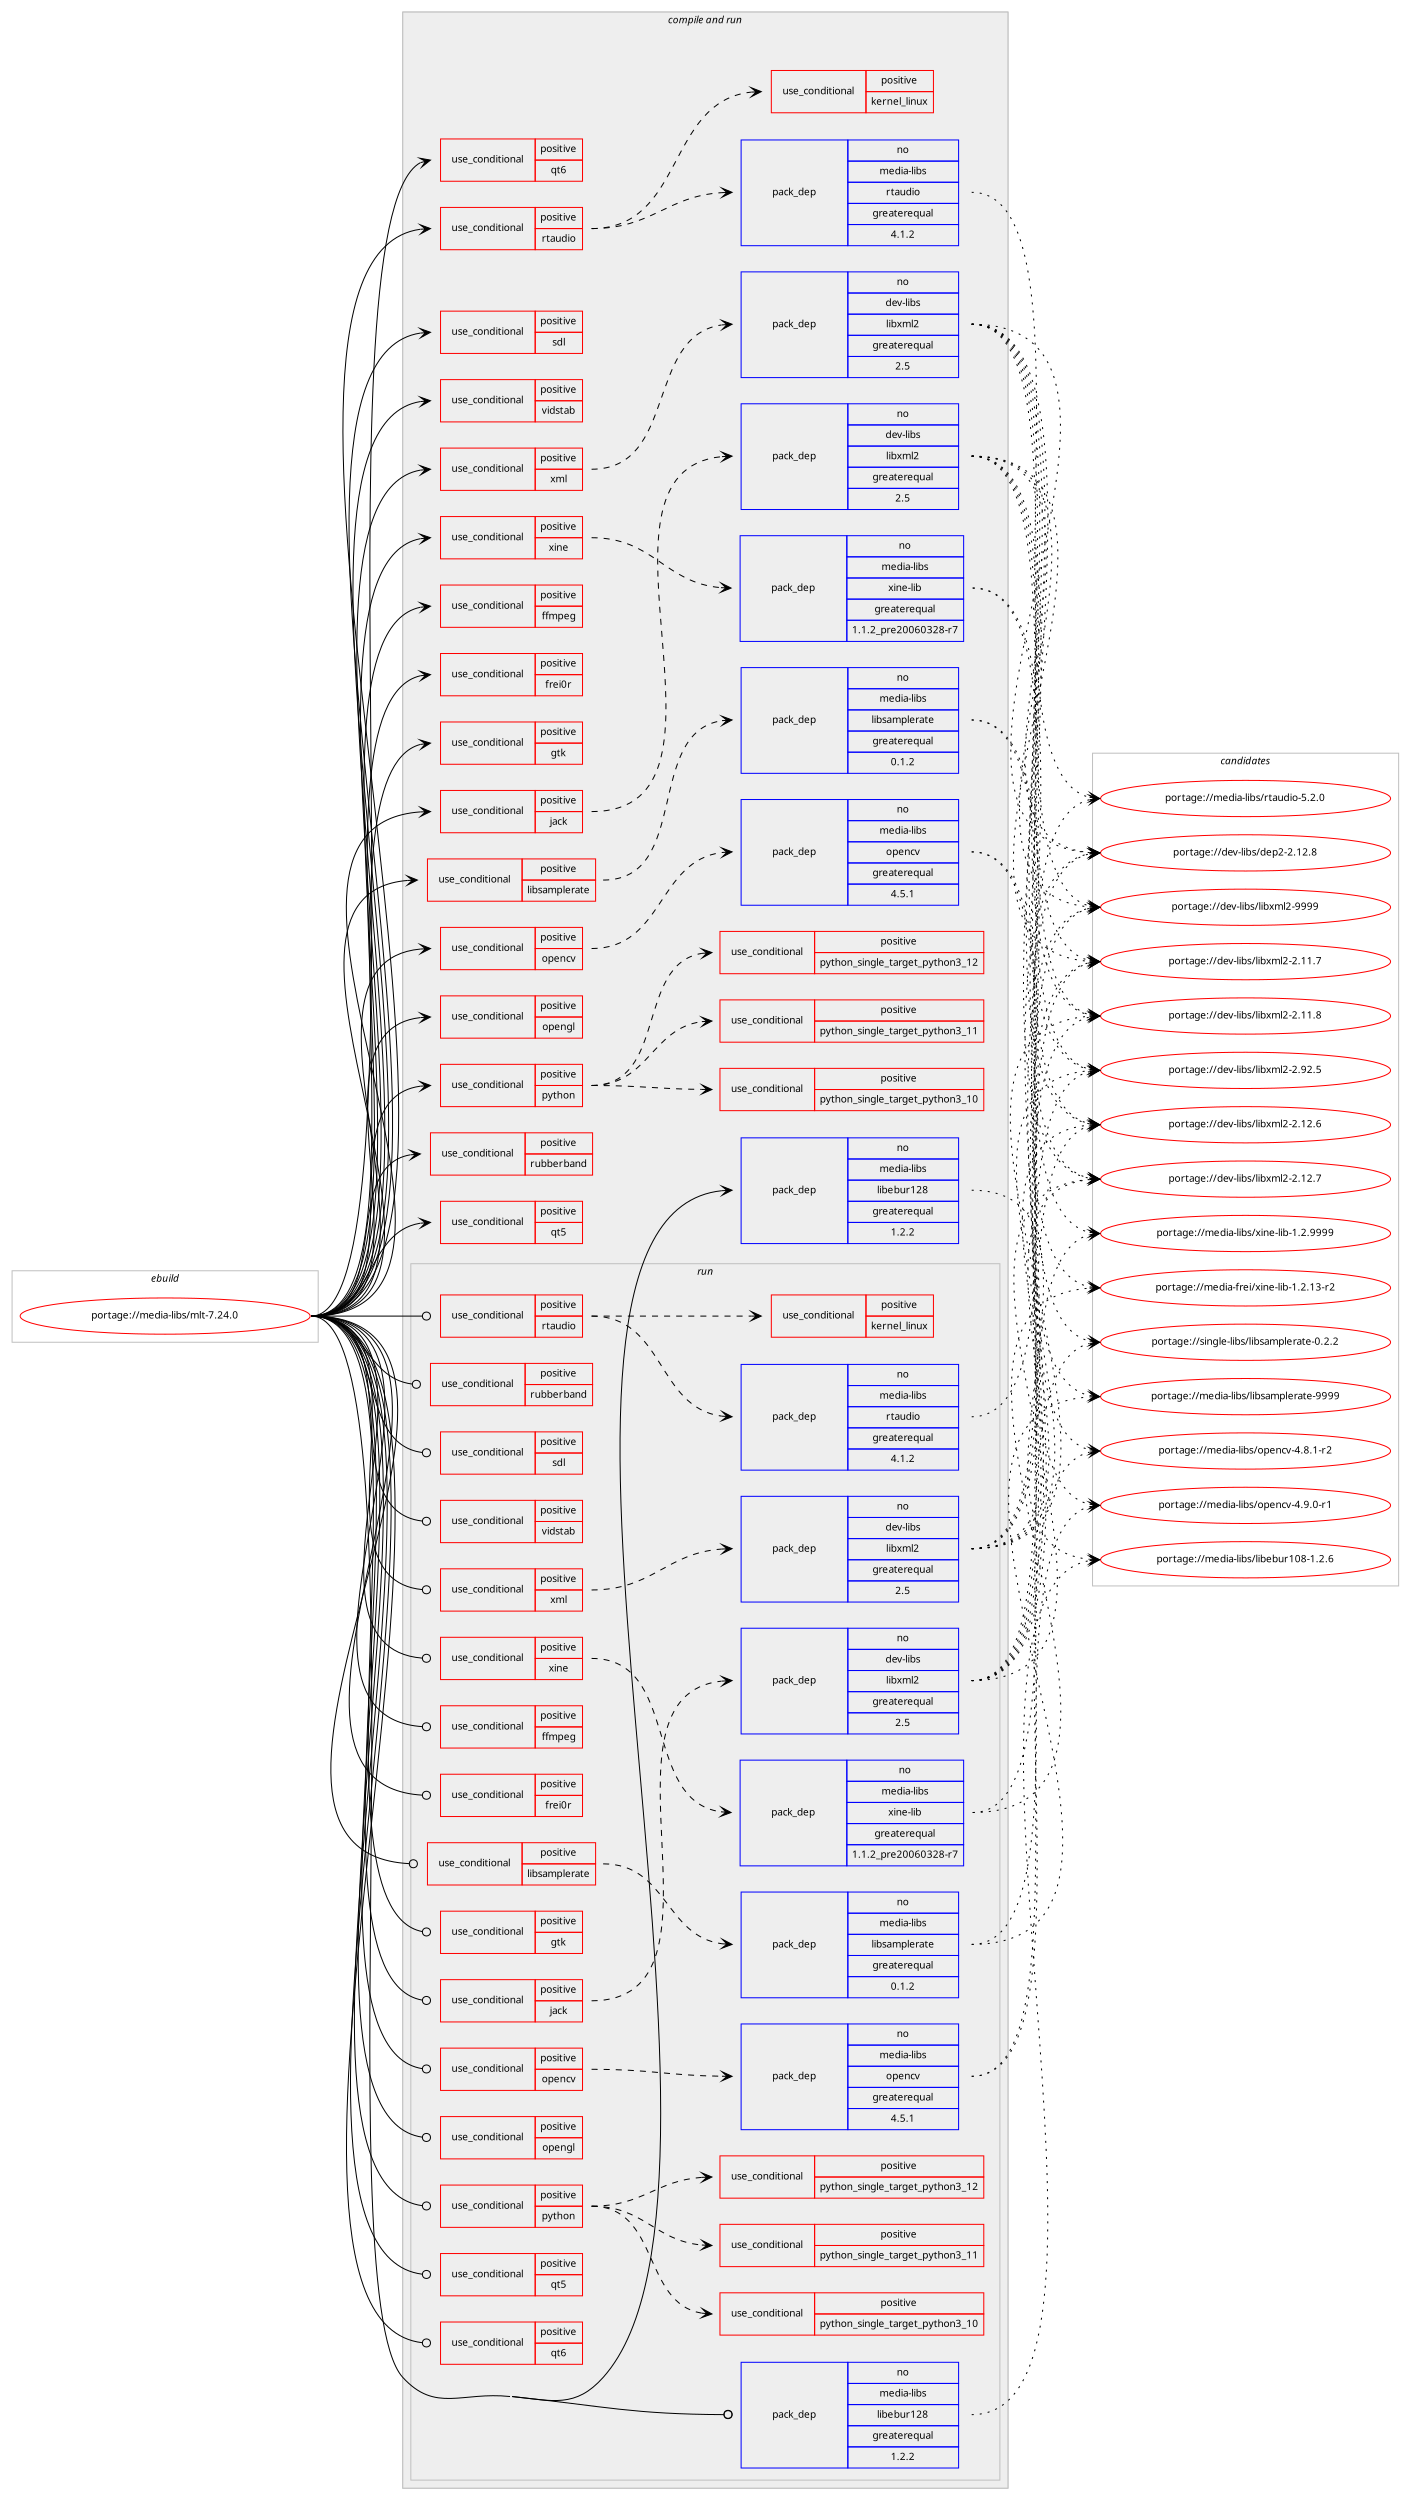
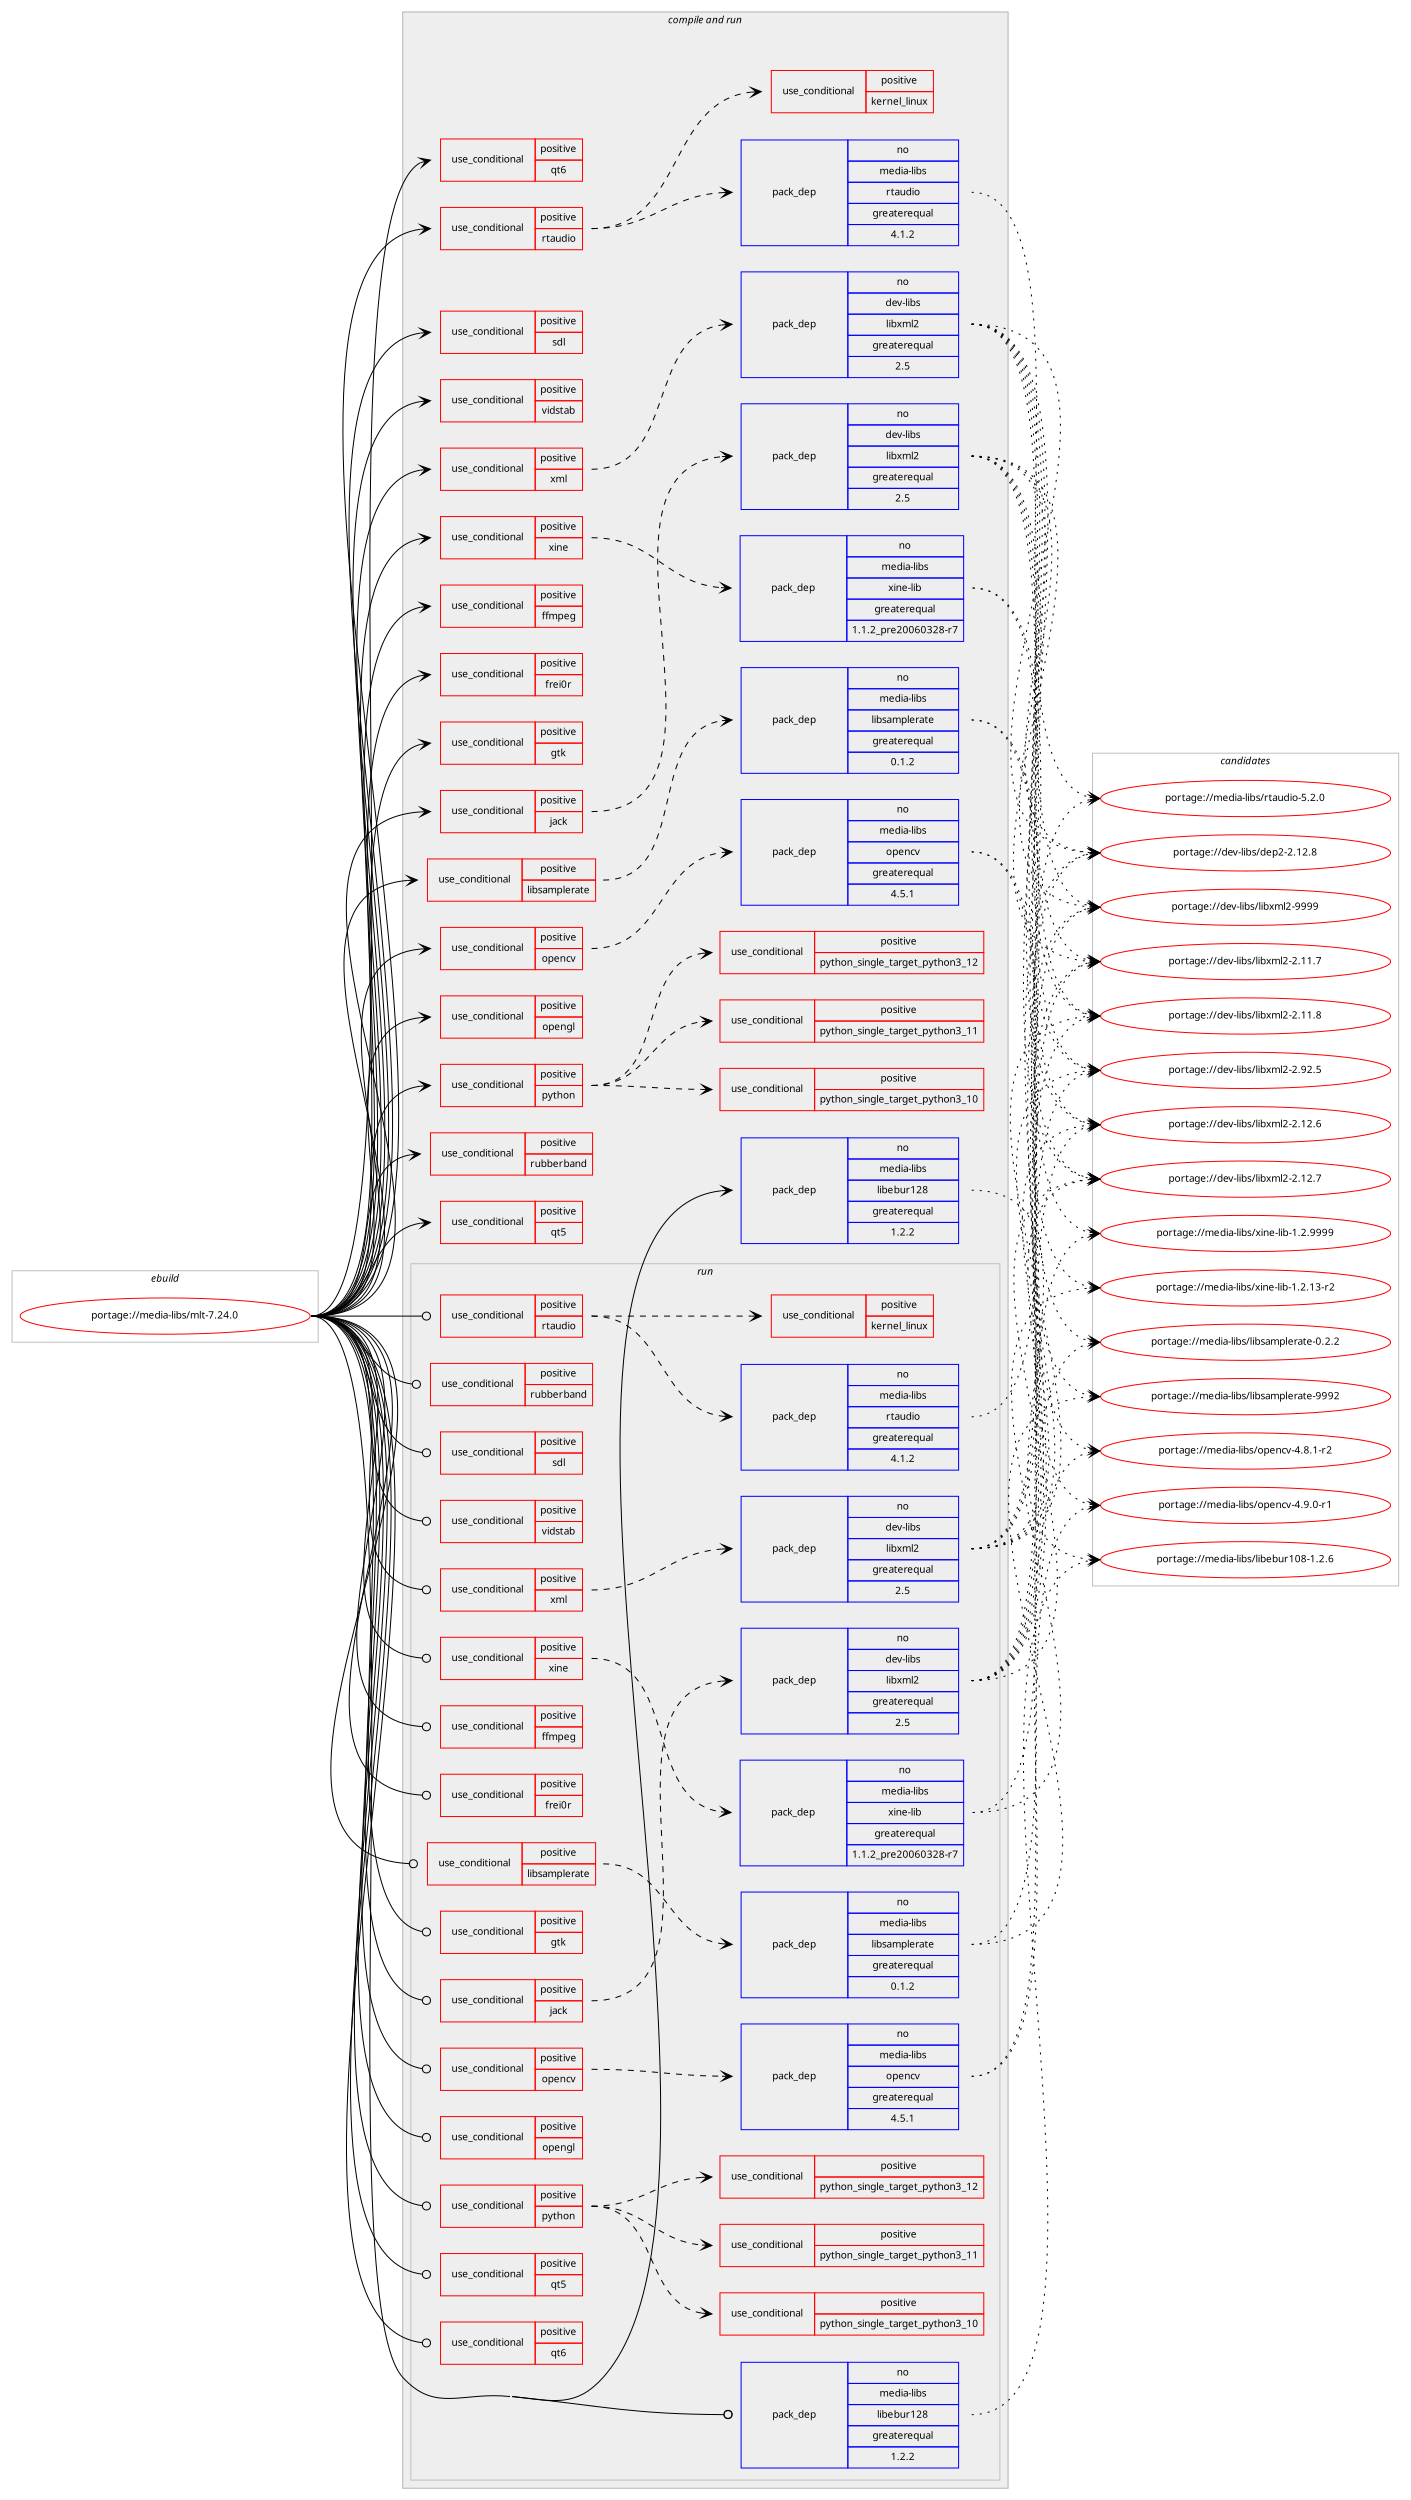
node "portage://media-frei/xine-lib-1.2.13-r2": label "portage://media-frei/xine-lib-1.2.13-r2" -> "portage://media-libs/xine-lib-1.2.13-r2"
node "portage://single-libs/libsamplerate-0.2.2": label "portage://single-libs/libsamplerate-0.2.2" -> "portage://media-libs/libsamplerate-0.2.2"
node "portage://media-libs/libsamplerate-9999": label "portage://media-libs/libsamplerate-9999" -> "portage://media-libs/libsamplerate-9992"
